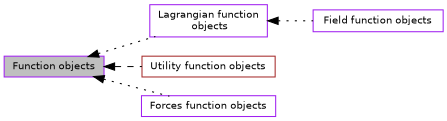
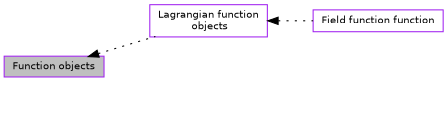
node "Field function objects": label "Field function objects" -> "Field function function"
node "Utility function objects": removed
node "Forces function objects": removed
